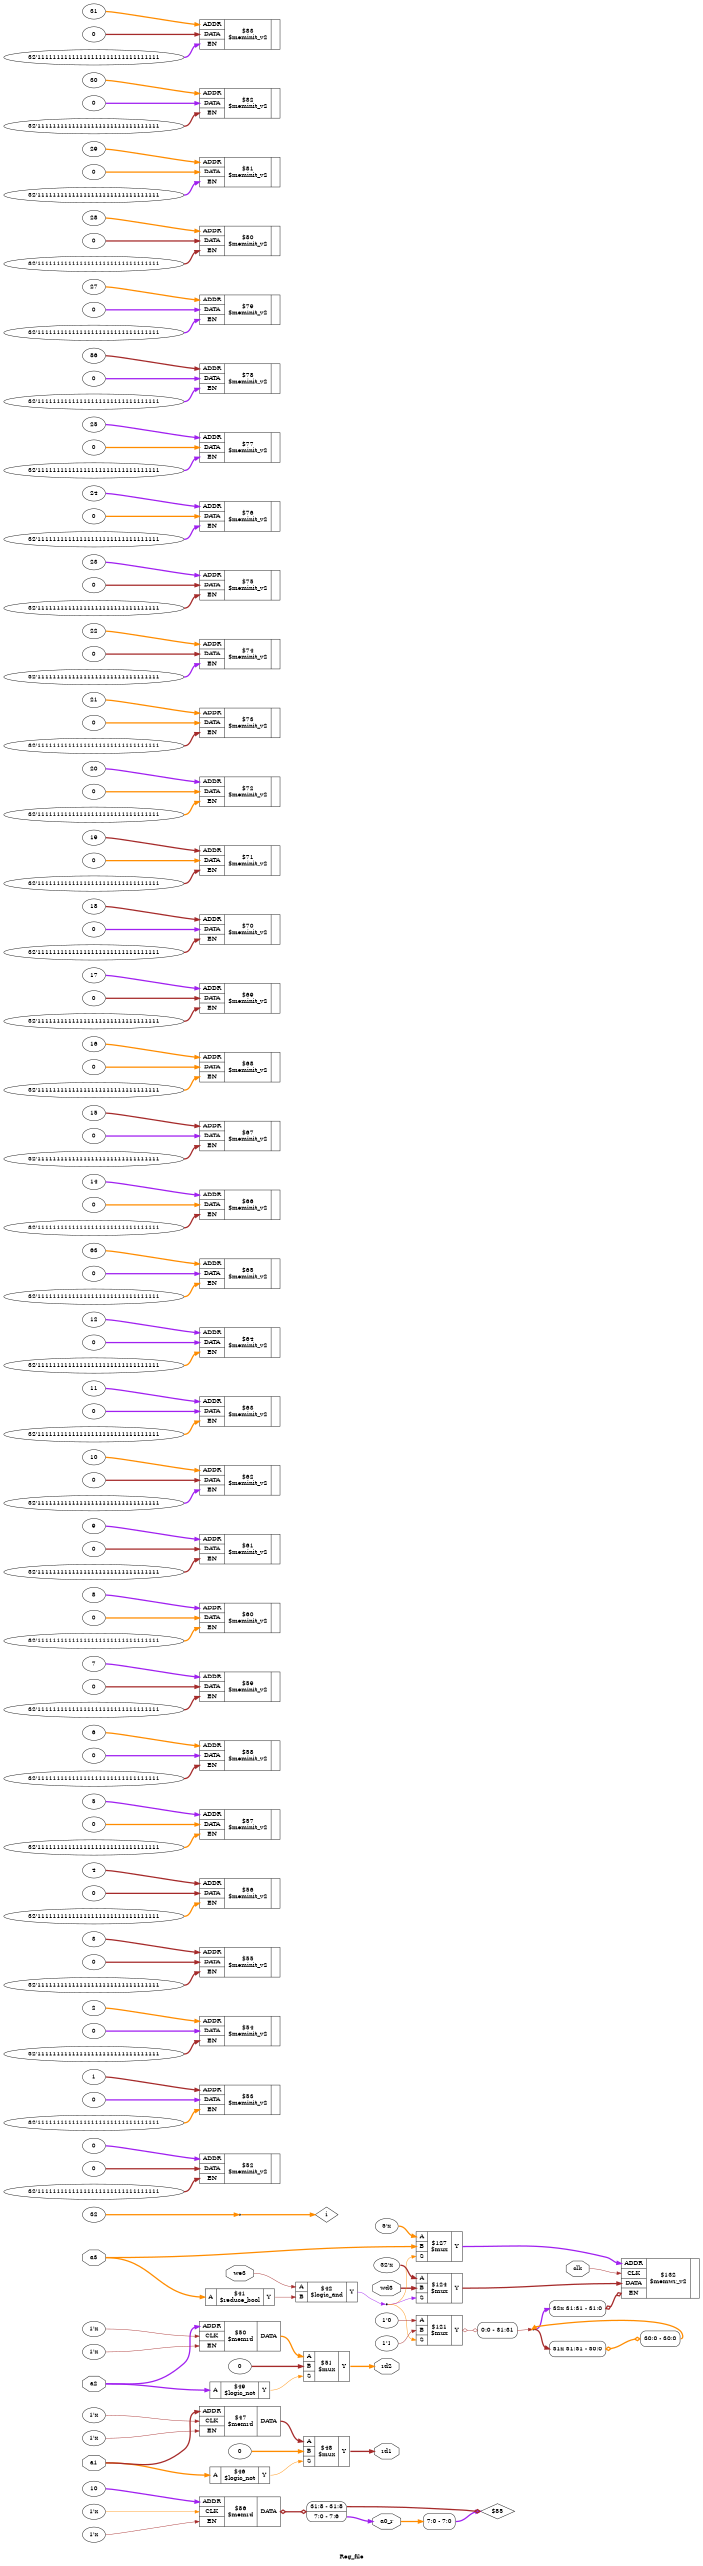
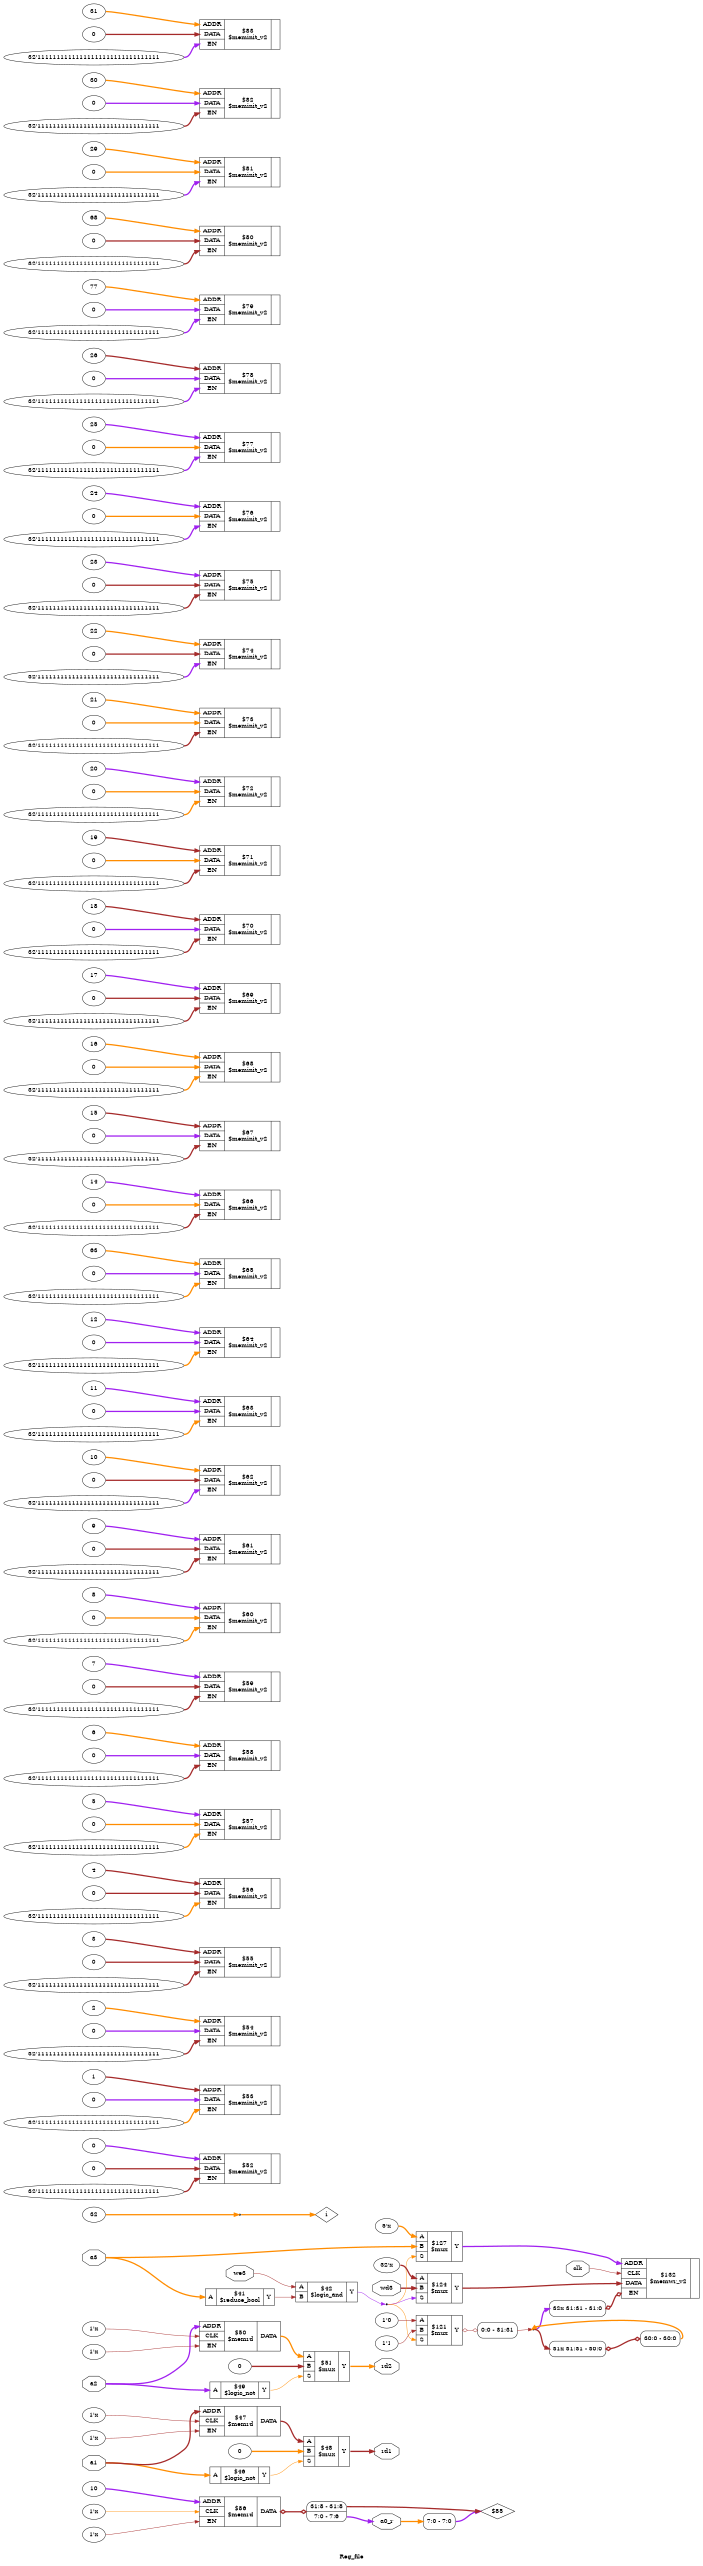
node "28": label "28" -> "68"
node "27": label "27" -> "77"
node "86": label "86" -> "26"
edge "30:0 - 30:0" -- "31x 31:31 - 30:0": color darkorange -> brown
edge "31:8 - 31:8" -> "$85": arrowhead odiamond -> normal
